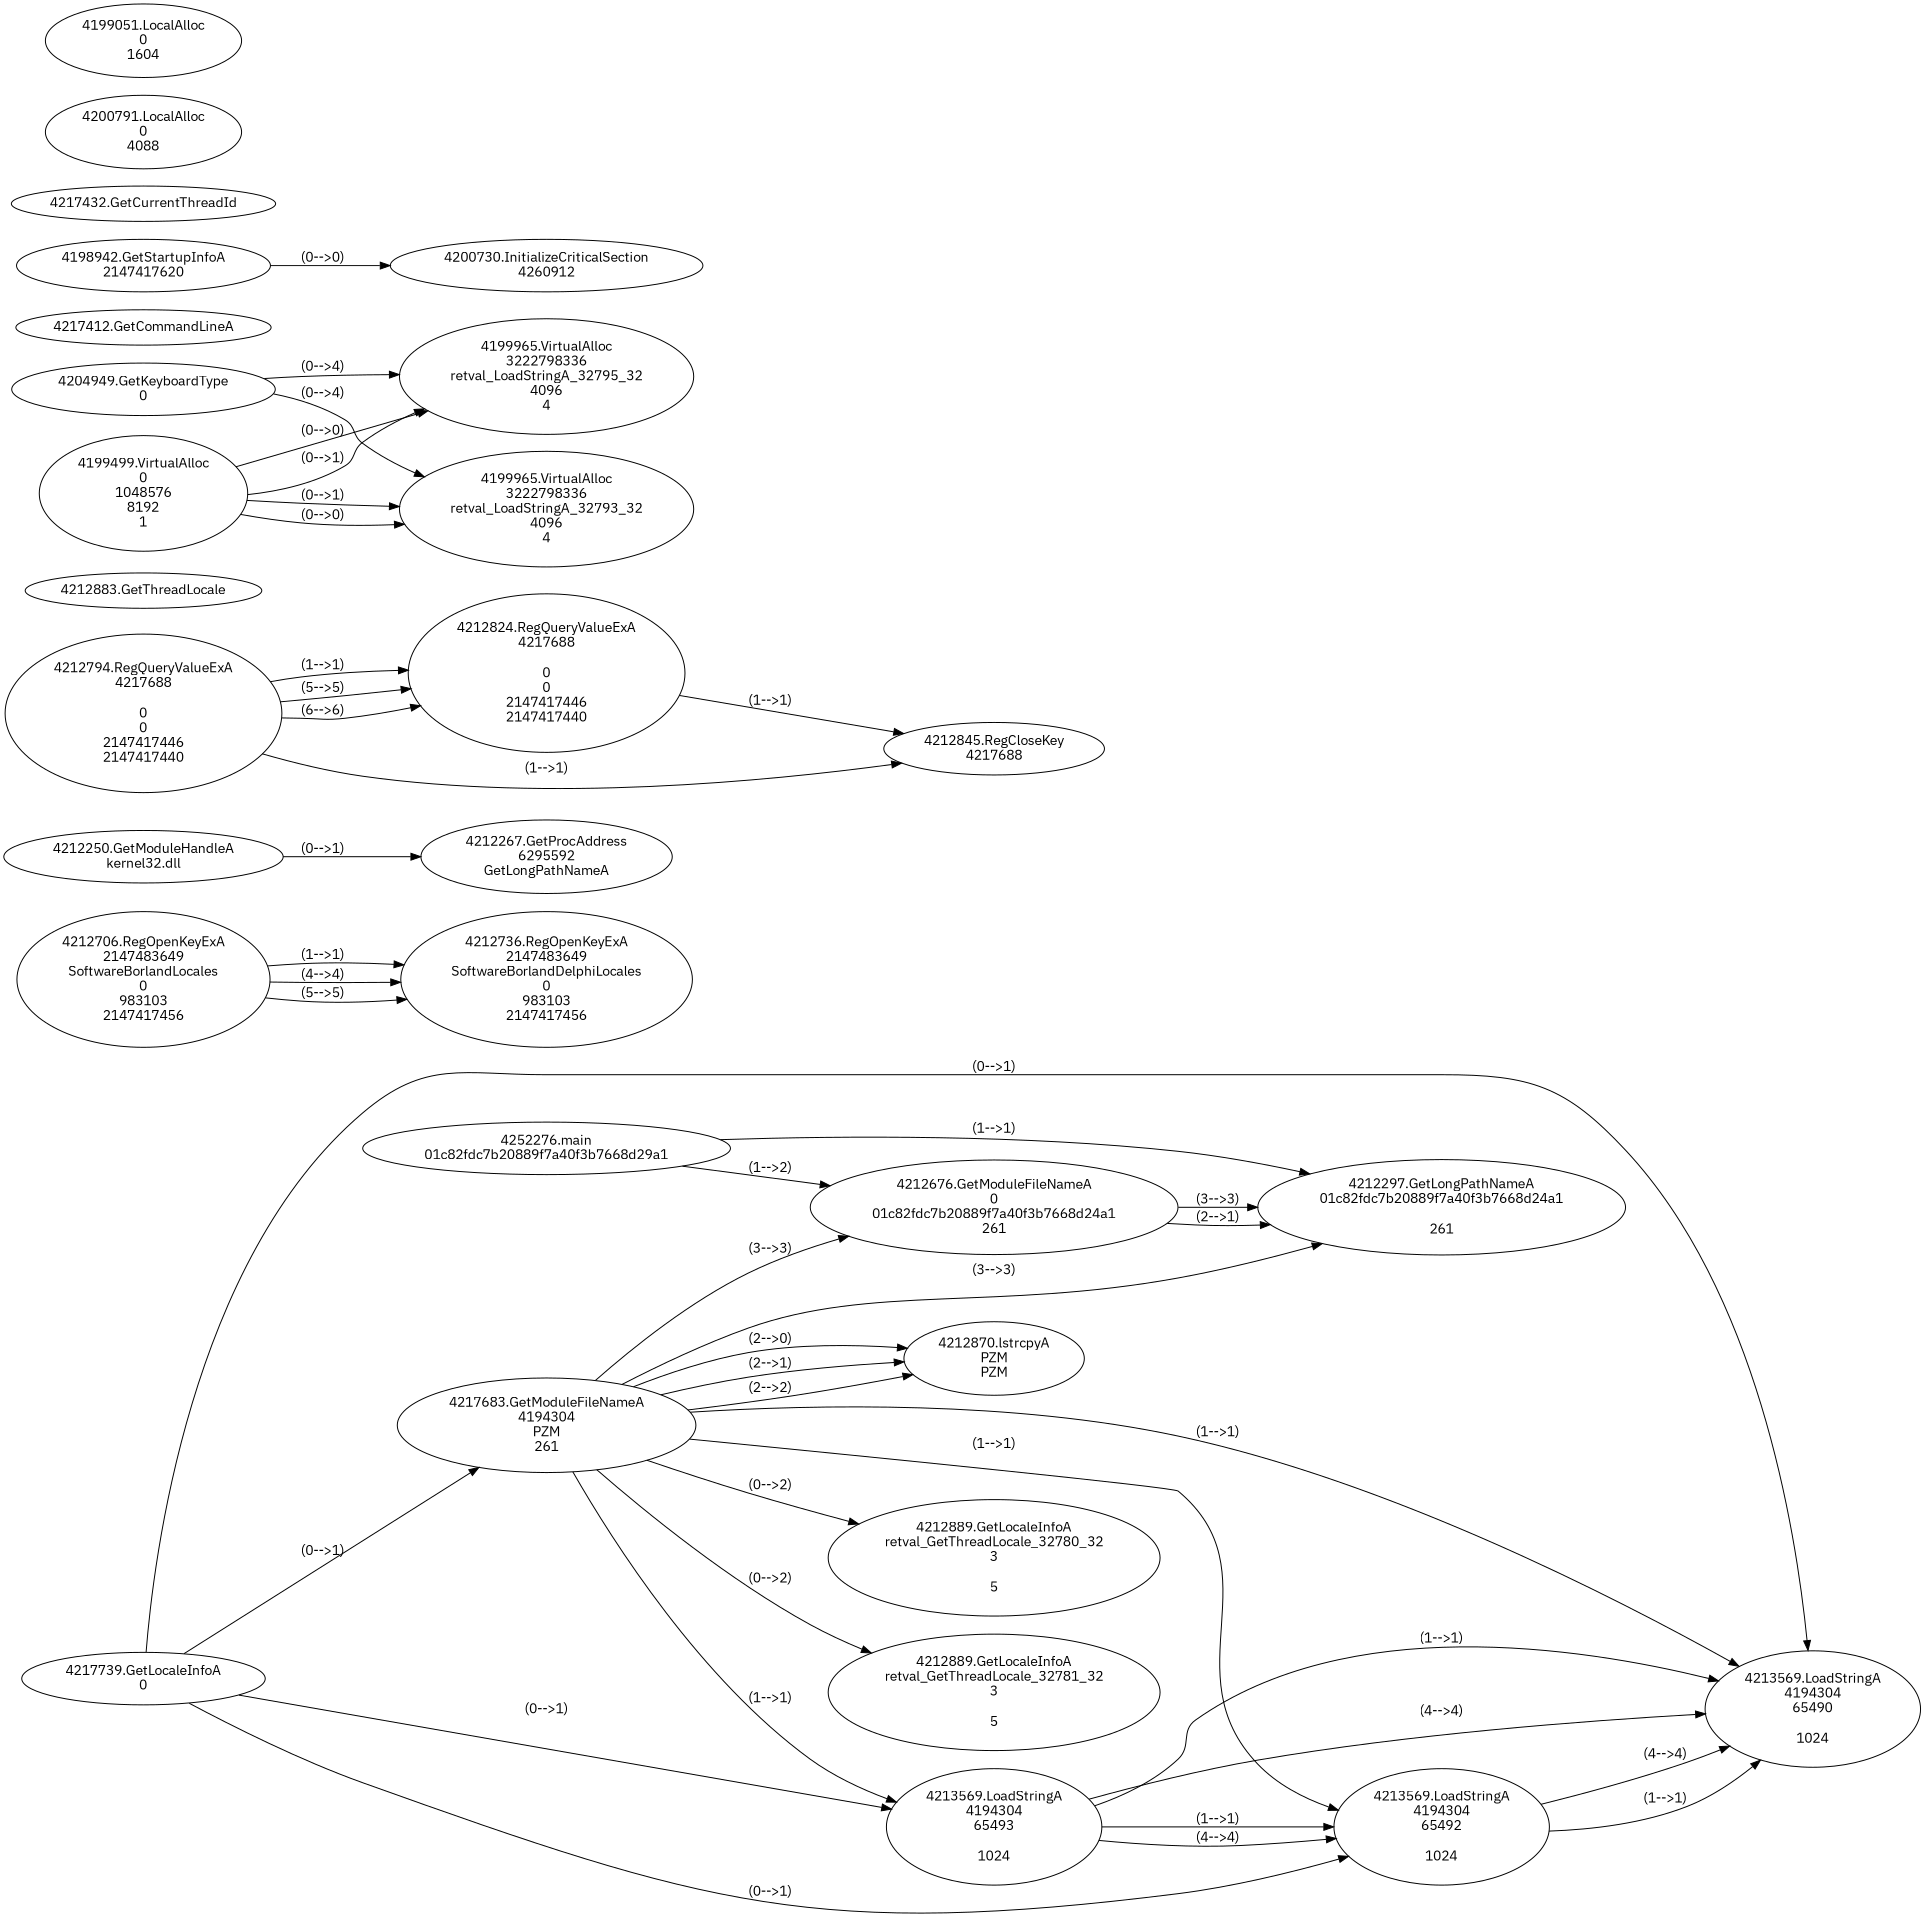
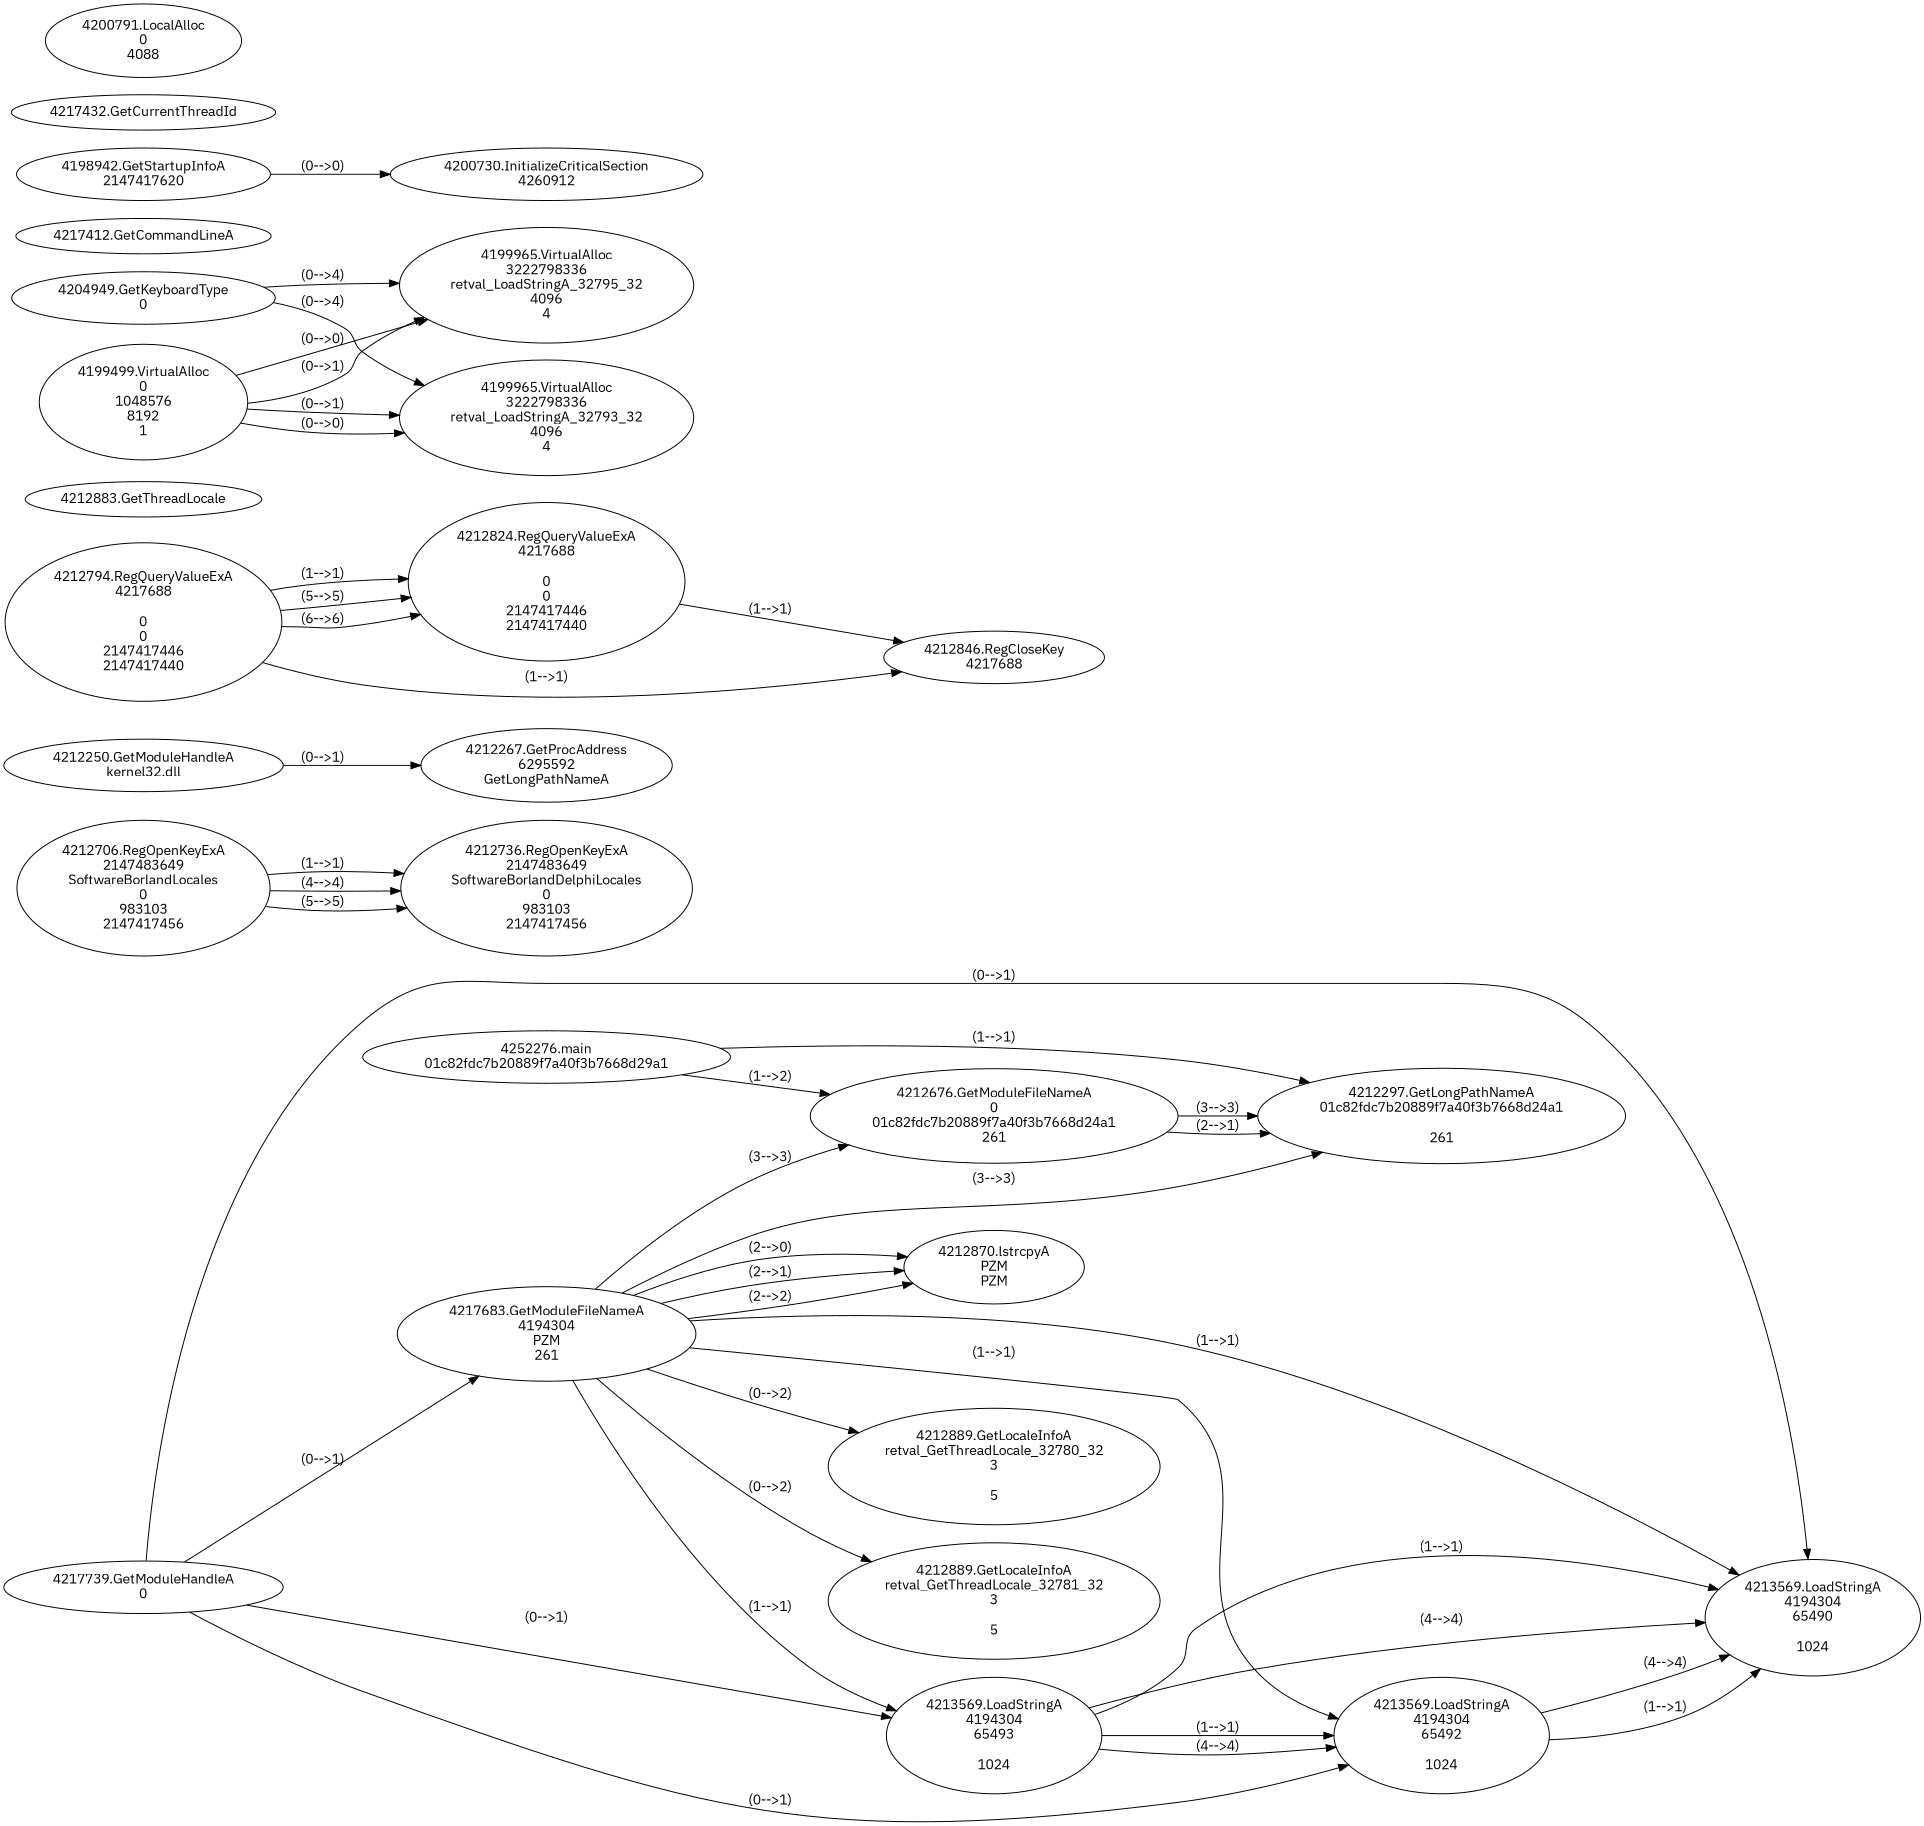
node "4199051.LocalAlloc 0 1604": removed
node "4212845.RegCloseKey 4217688": label "4212845.RegCloseKey 4217688" -> "4212846.RegCloseKey 4217688"
node "4217739.GetLocaleInfoA 0": label "4217739.GetLocaleInfoA 0" -> "4217739.GetModuleHandleA 0"
